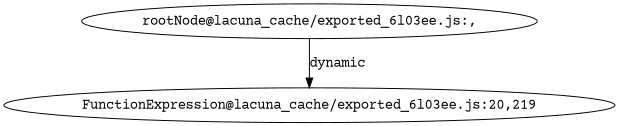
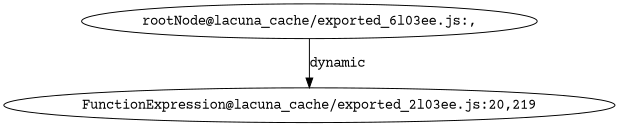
node "FunctionExpression@lacuna_cache/exported_6l03ee.js:20,219": label "FunctionExpression@lacuna_cache/exported_6l03ee.js:20,219" -> "FunctionExpression@lacuna_cache/exported_2l03ee.js:20,219"
